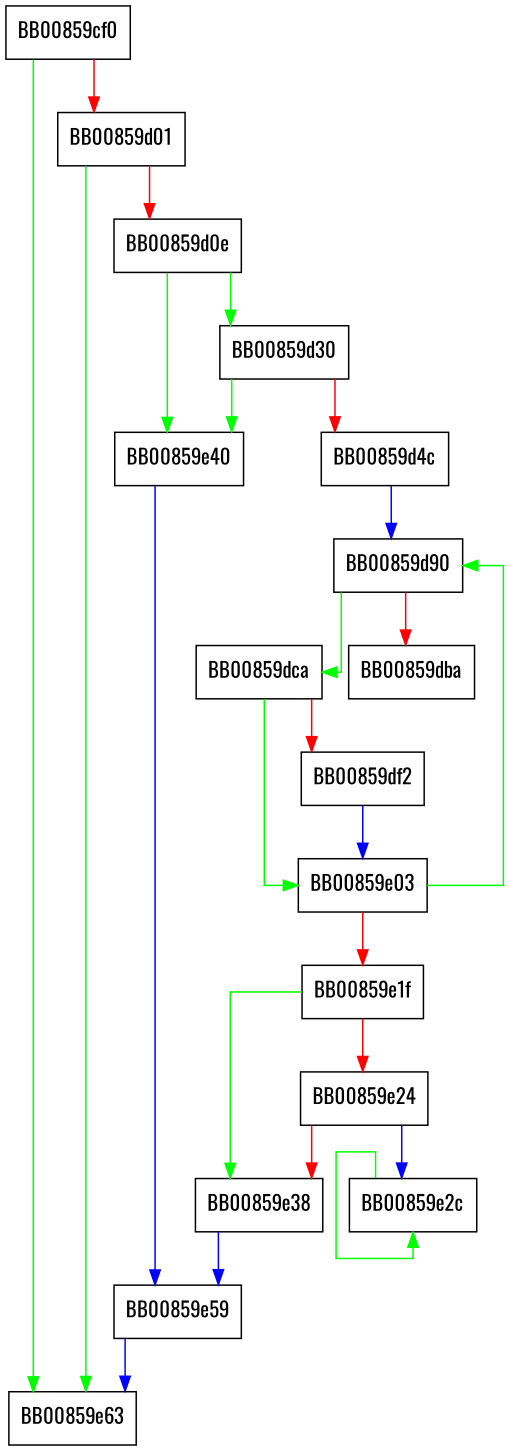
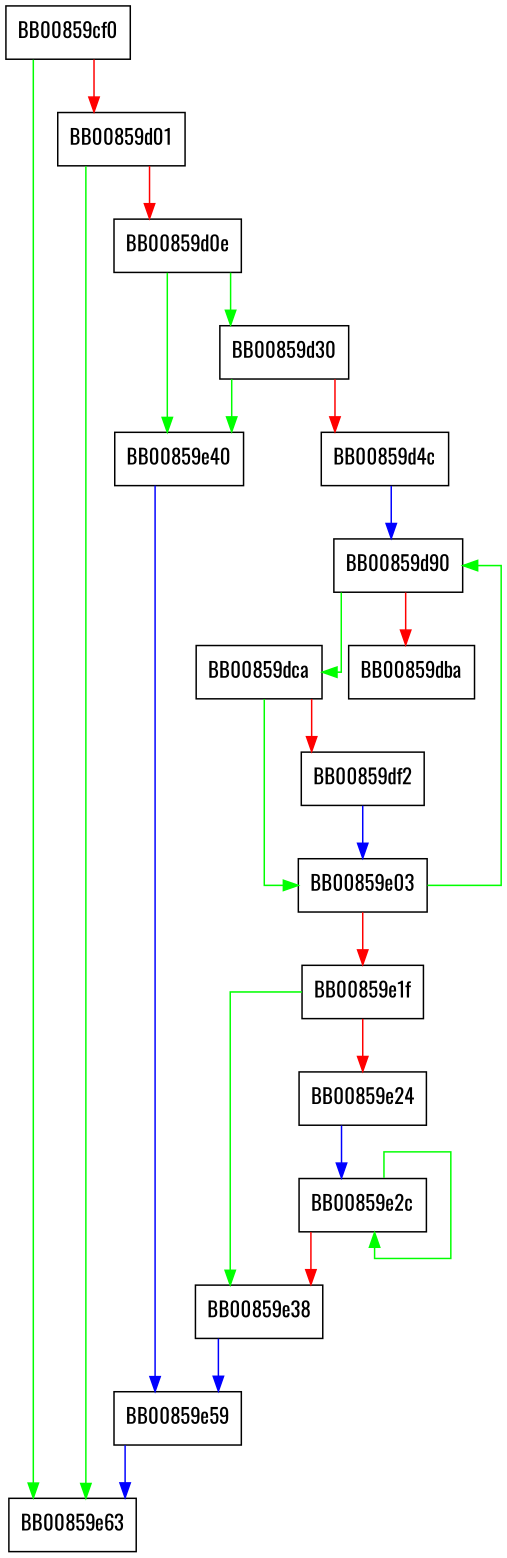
edge "BB00859e24" -> "BB00859e38": now "BB00859e2c" -> "BB00859e38"
